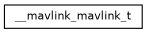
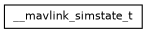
node "__mavlink_mavlink_t": label "__mavlink_mavlink_t" -> "__mavlink_simstate_t"
